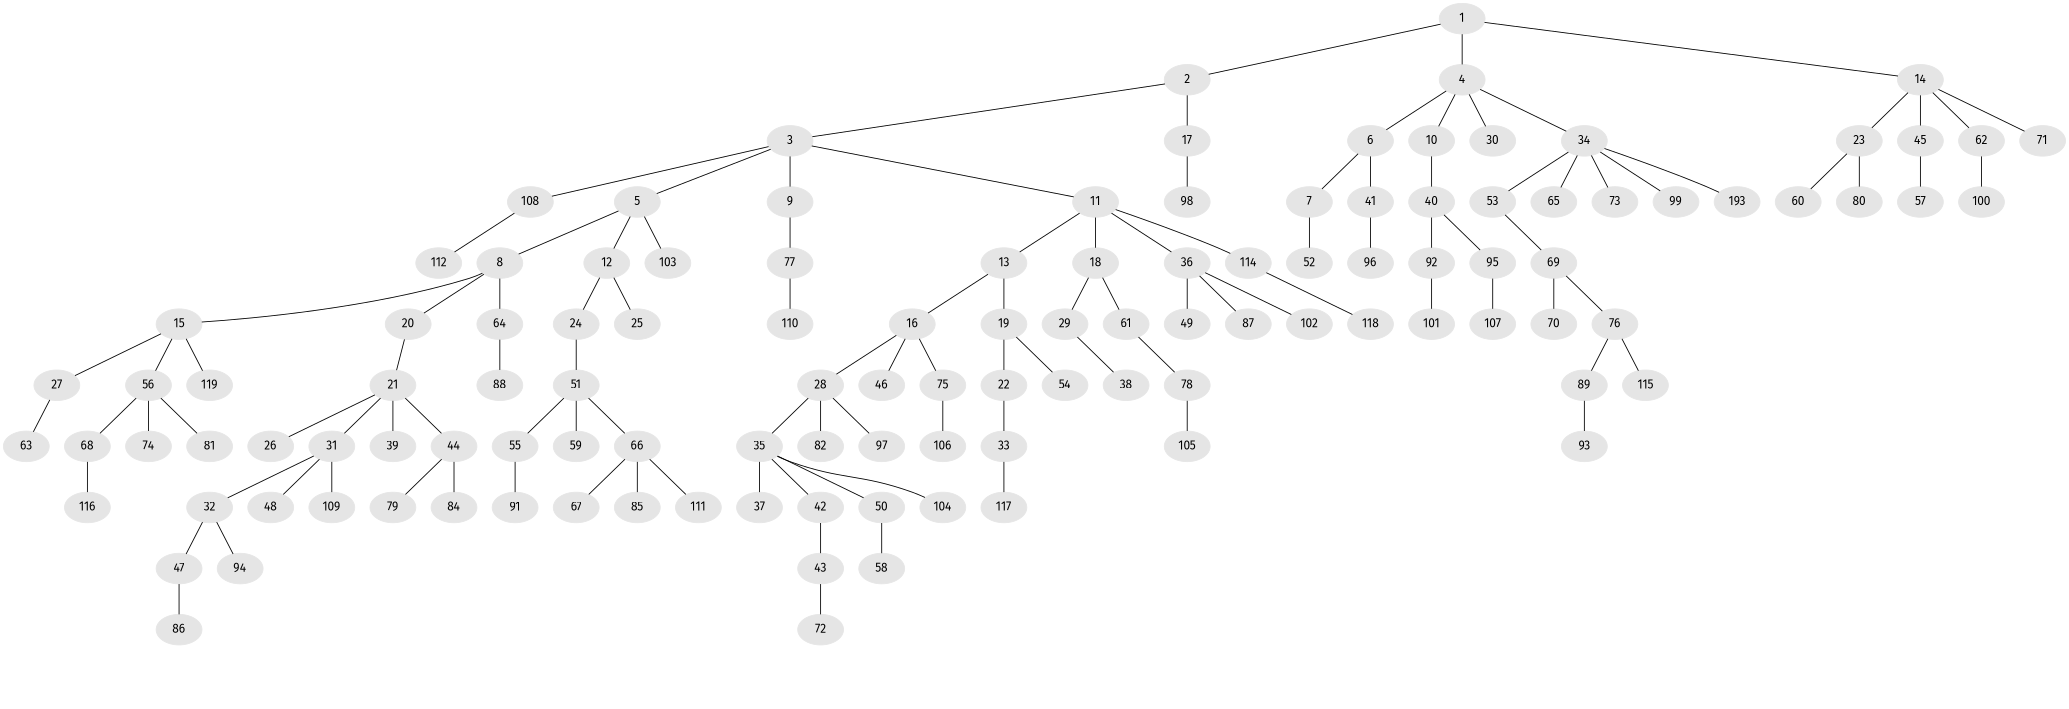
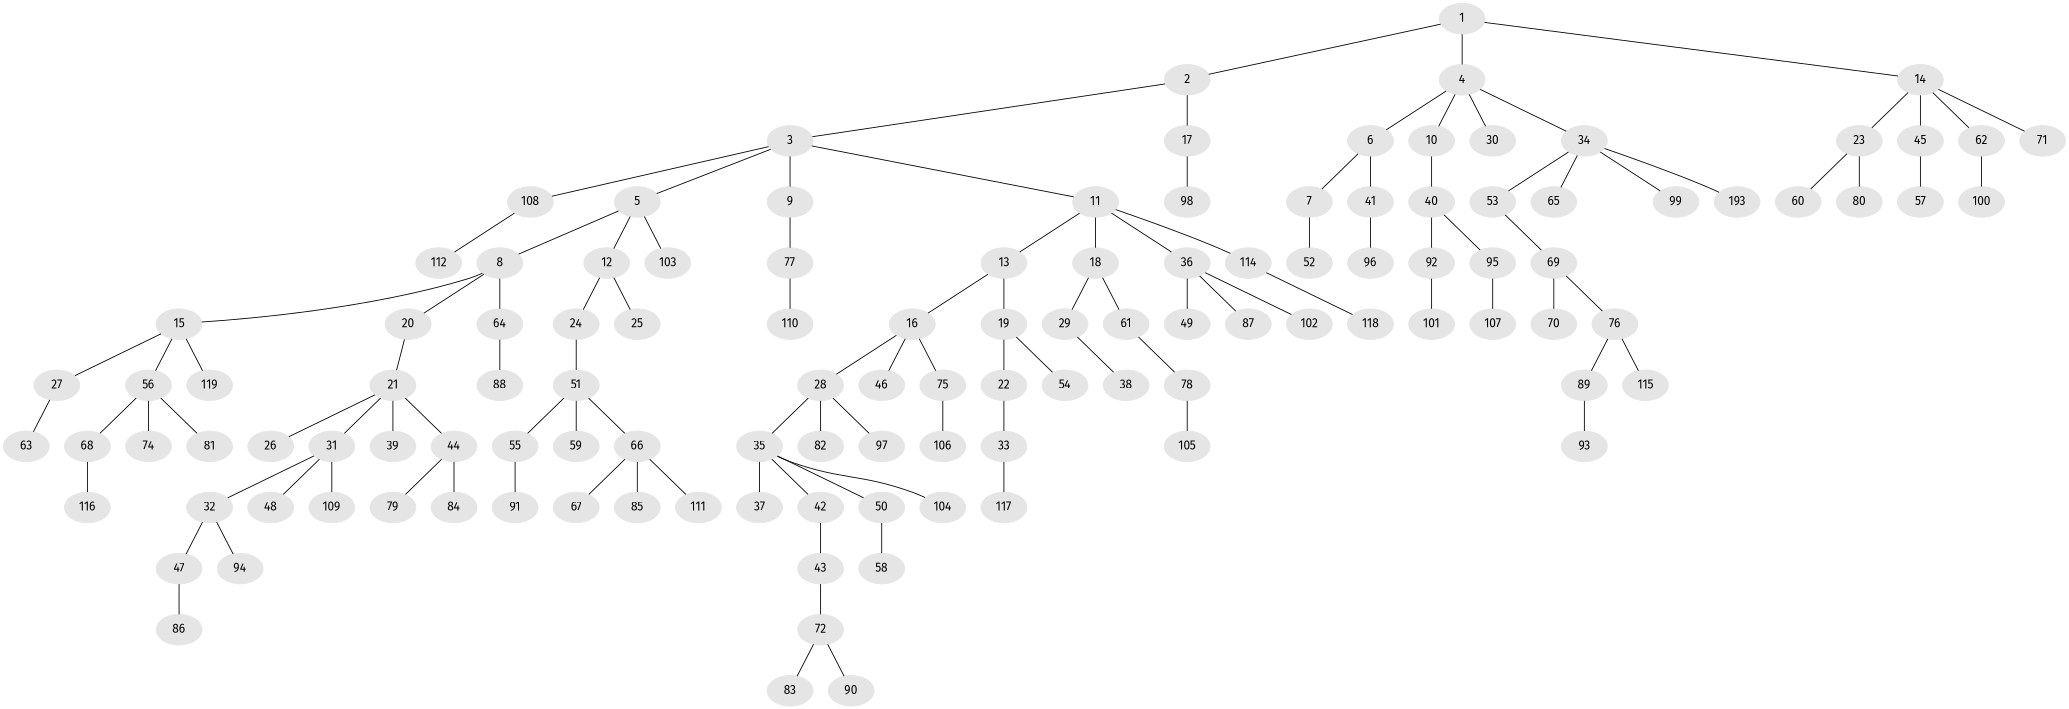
node "73": removed
node "83": added
node "90": added
